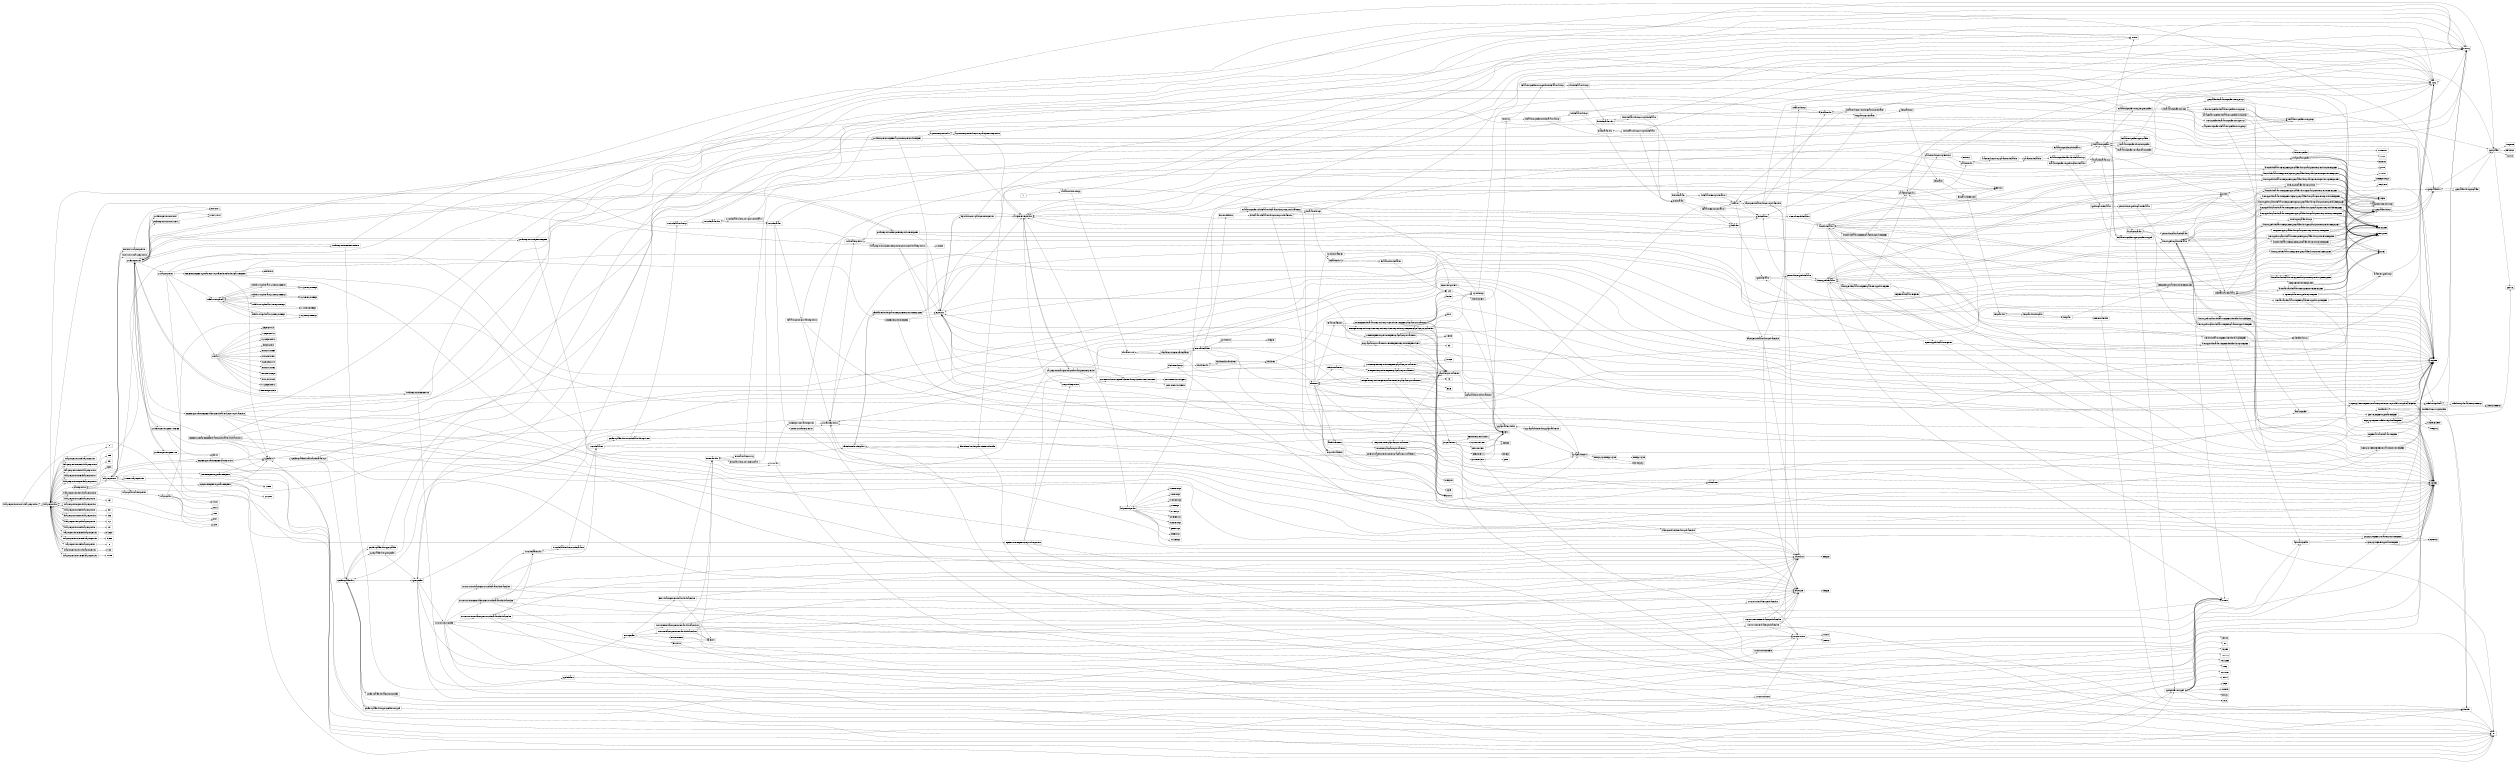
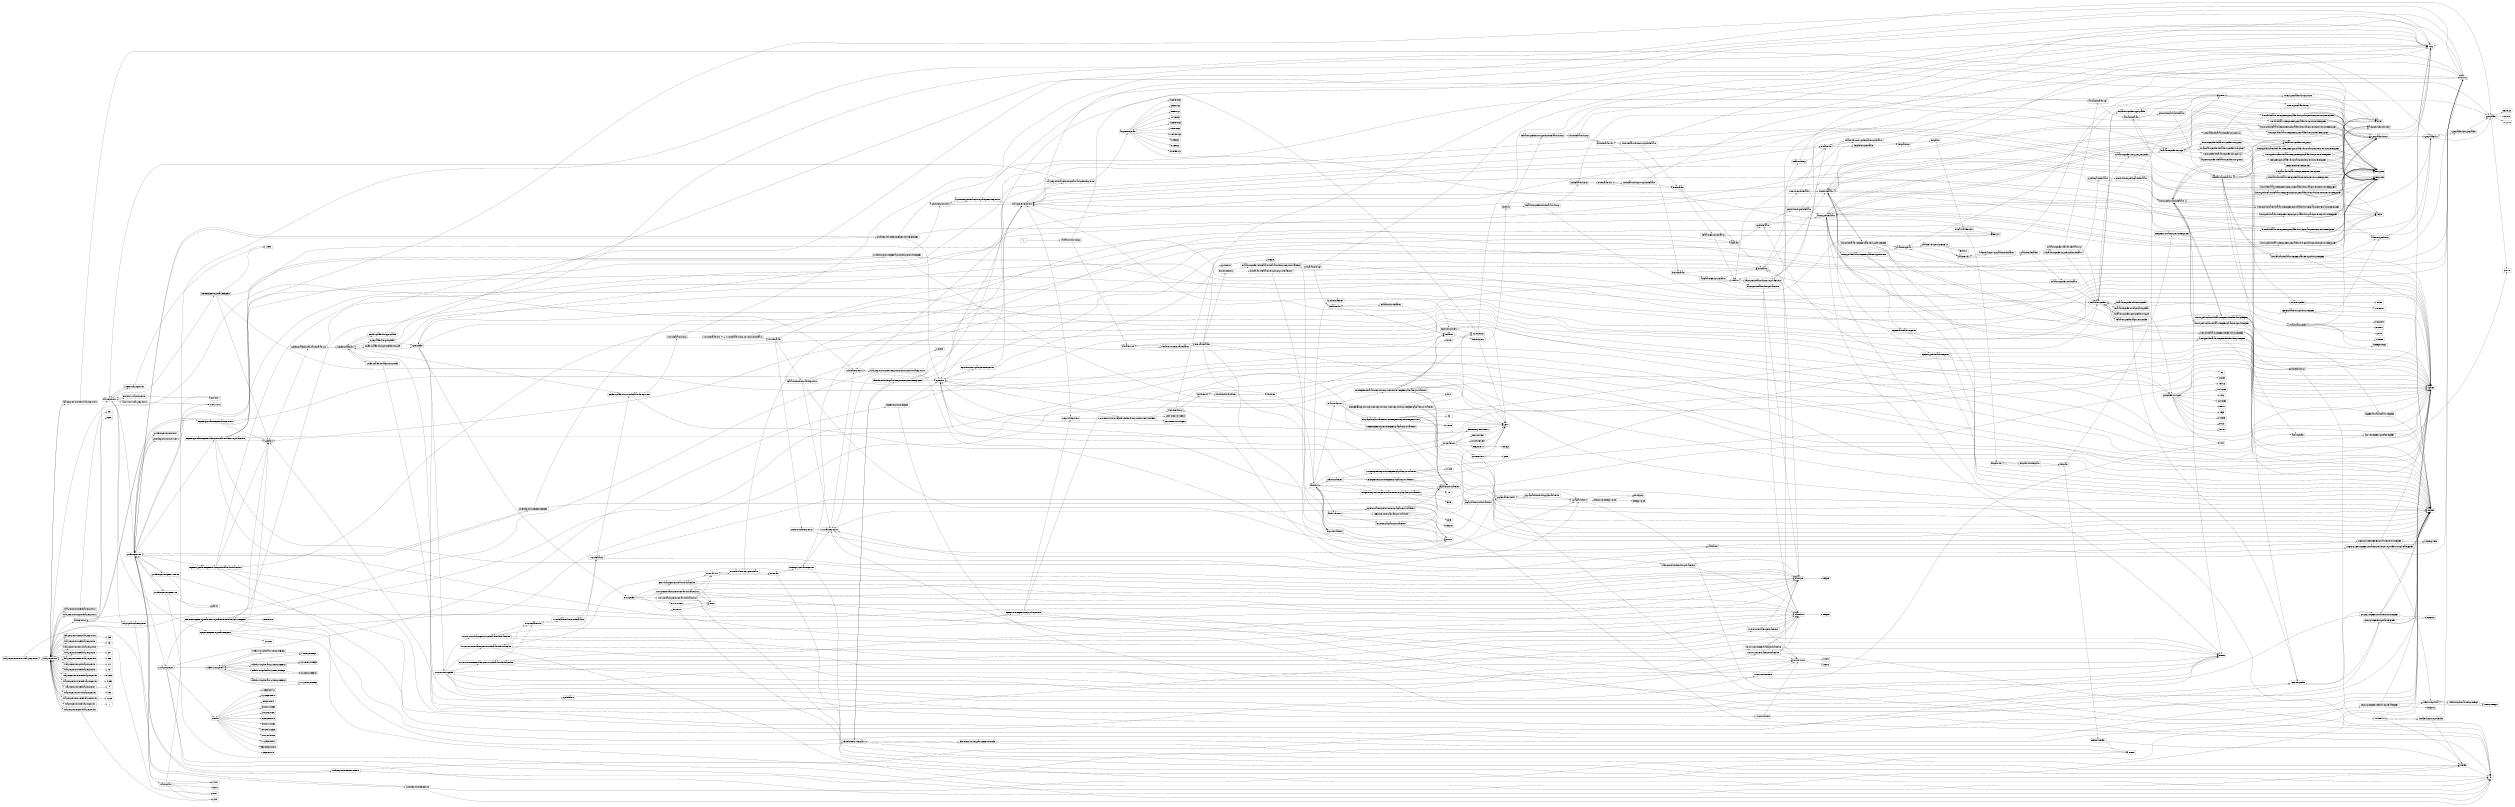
node "direct_typeid_declarator_LPAREN_parameter_type_list_RPAREN": label "direct_typeid_declarator_LPAREN_parameter_type_list_RPAREN" -> "direct_typeid_declarator_LPAREN_parameter_type_list_NOT"
node "type": label "type" -> "declaration"
node "declaration_specifiers_alignment_specifier": added
node "RETURN": removed
node "enumerator_list_COMMA": removed
node "NOT": removed
